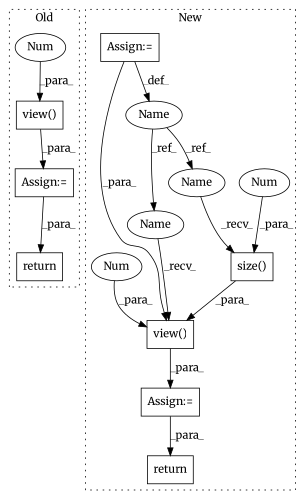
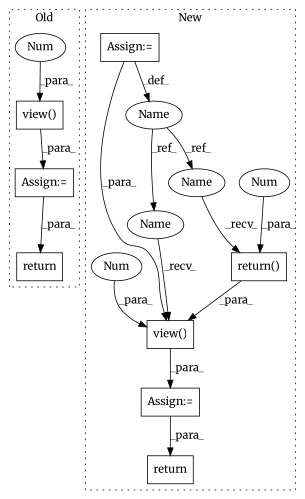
node "size()": label "size()" -> "return()"
